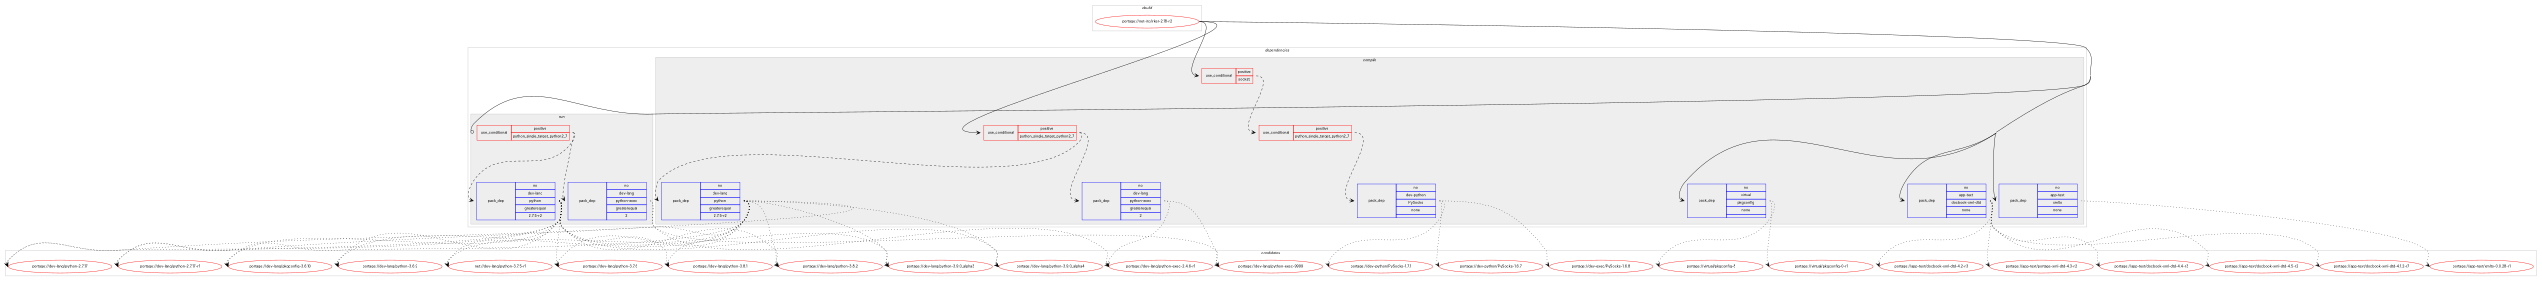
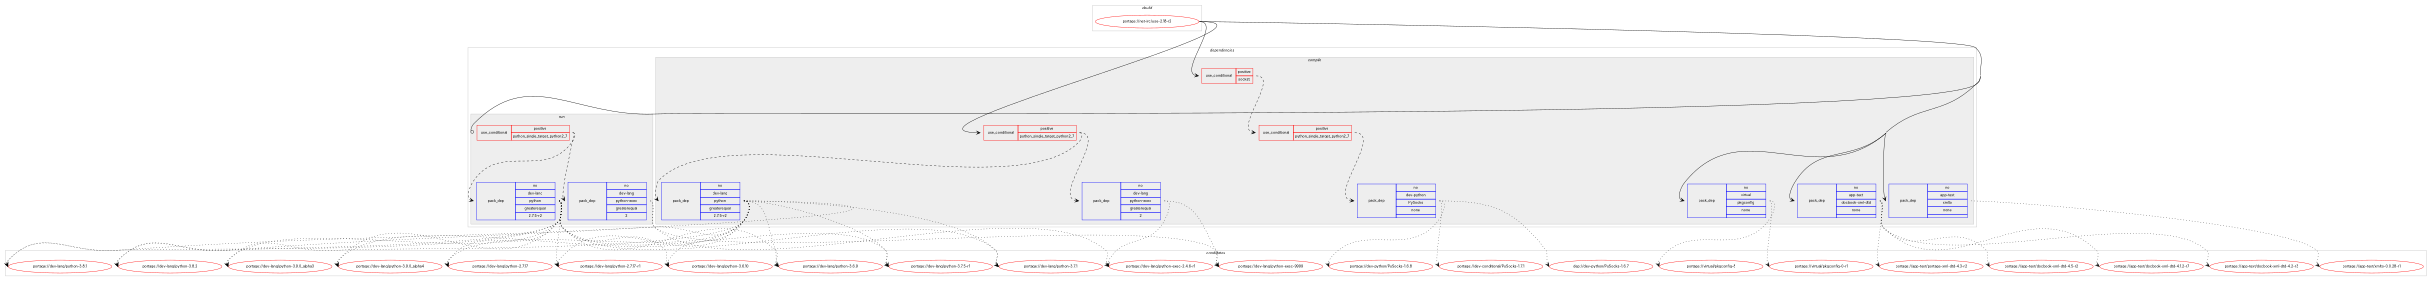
node "portage://net-irc/irker-2.18-r2": label "portage://net-irc/irker-2.18-r2" -> "portage://net-irc/use-2.18-r2"
node "portage://dev-lang/pkgconfig-3.6.10": label "portage://dev-lang/pkgconfig-3.6.10" -> "portage://dev-lang/python-3.6.10"
node "net://dev-lang/python-3.7.5-r1": label "net://dev-lang/python-3.7.5-r1" -> "portage://dev-lang/python-3.7.5-r1"
node "portage://dev-lang/python-3.7.6": label "portage://dev-lang/python-3.7.6" -> "portage://dev-lang/python-3.7.1"
node "portage://dev-python/PySocks-1.7.1": label "portage://dev-python/PySocks-1.7.1" -> "portage://dev-conditional/PySocks-1.7.1"
node "portage://dev-python/PySocks-1.6.7": label "portage://dev-python/PySocks-1.6.7" -> "dep://dev-python/PySocks-1.6.7"
node "portage://dev-exec/PySocks-1.6.8": label "portage://dev-exec/PySocks-1.6.8" -> "portage://dev-python/PySocks-1.6.8"
node "portage://app-text/docbook-xml-dtd-4.4-r3": removed
